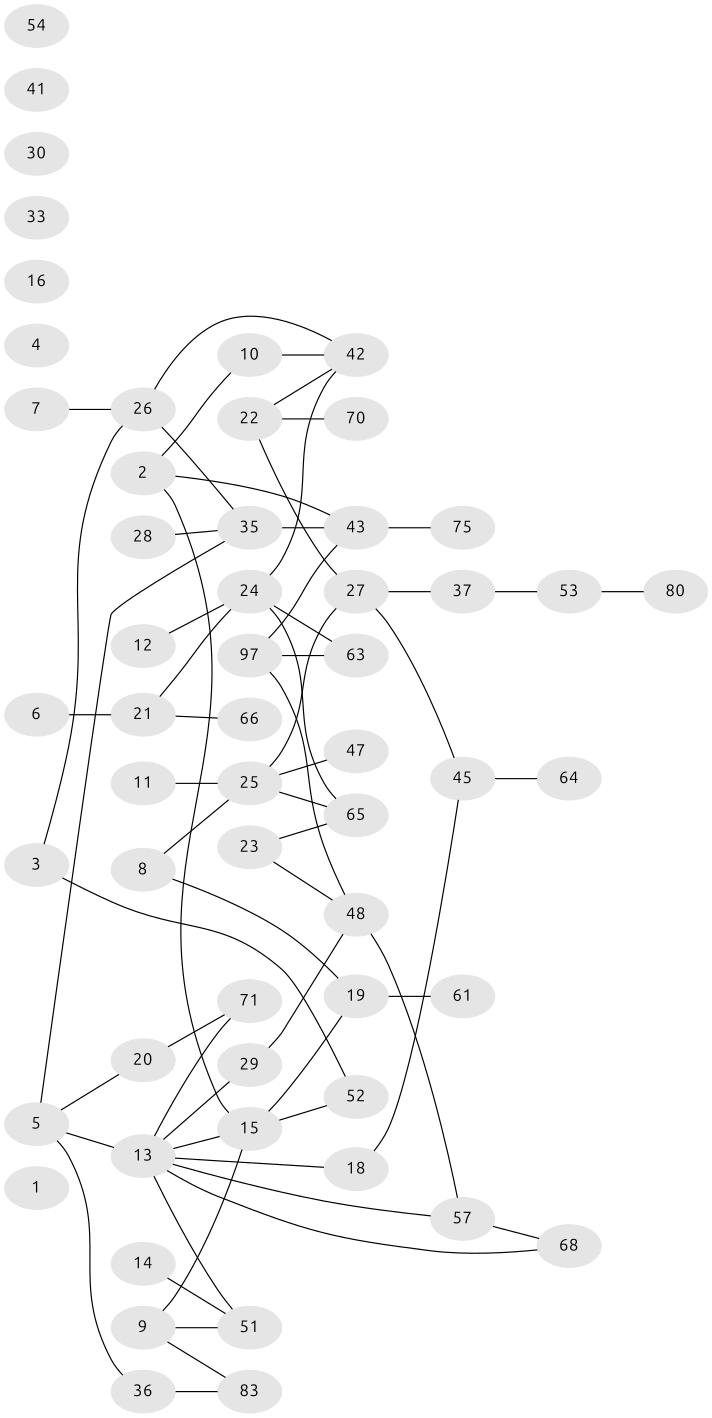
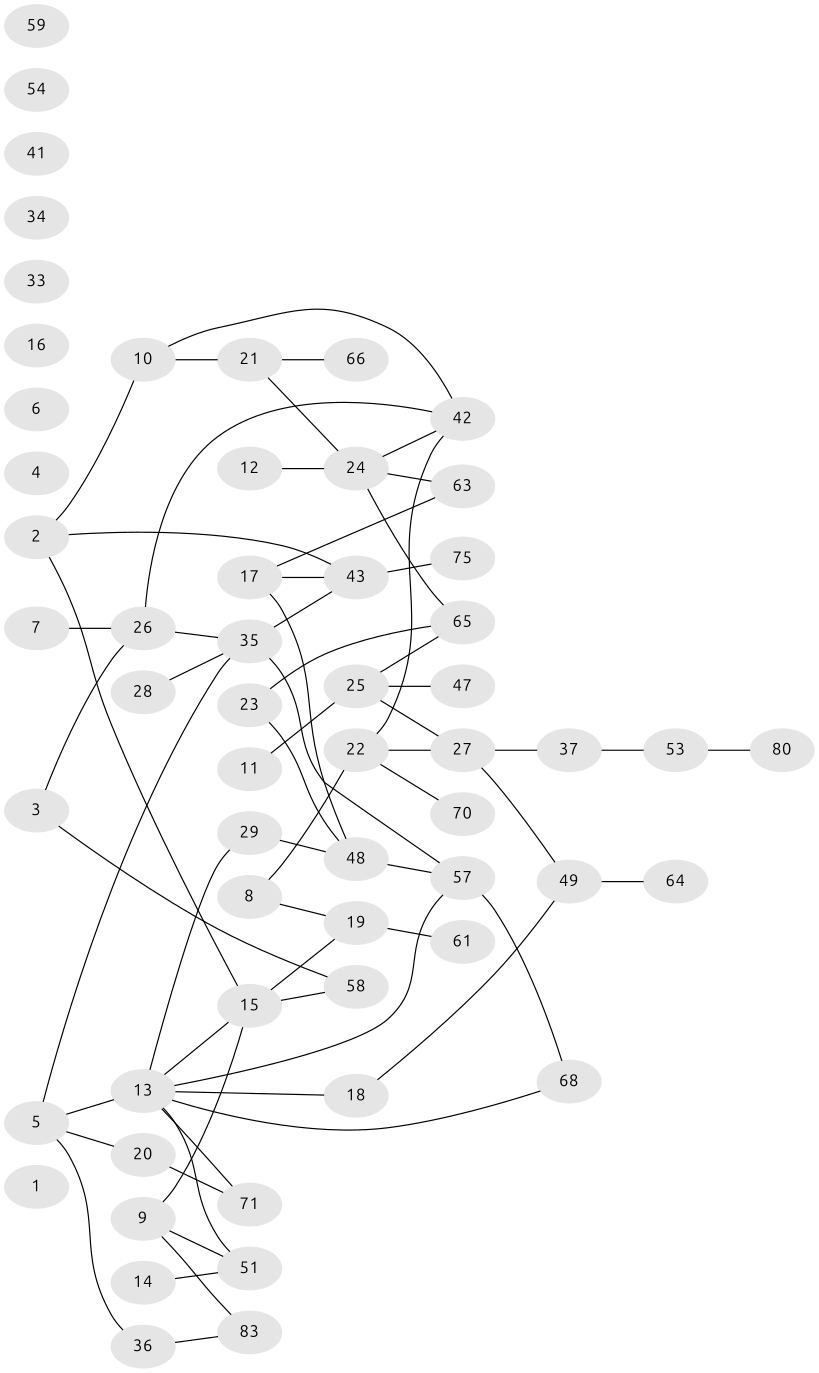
node "59": added
node "30": label "30" -> "34"
node "97": label "97" -> "17"
edge "6" -- "21": now "10" -- "21"
node "45": label "45" -> "49"
edge "35" -- "57": added
edge "25" -- "8": now "22" -- "8"
node "52": label "52" -> "58"
